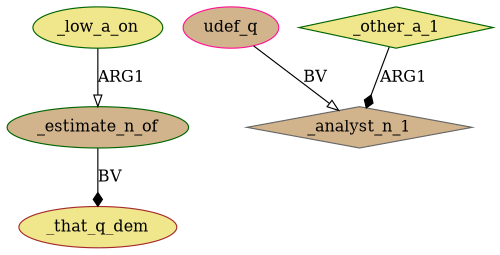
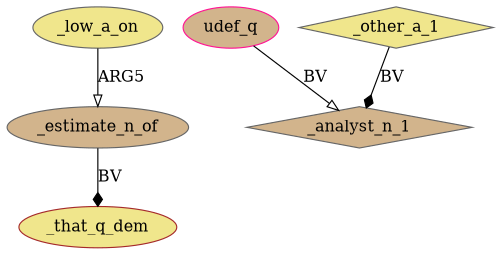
node "_low_a_on": color darkgreen -> gray40
node "_other_a_1": color darkgreen -> gray40
edge "_low_a_on" -> "_estimate_n_of": label "ARG1" -> "ARG5"
edge "_other_a_1" -> "_analyst_n_1": label "ARG1" -> "BV"
node "_estimate_n_of": color darkgreen -> gray40
